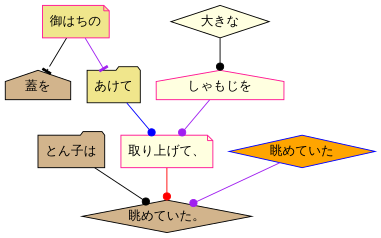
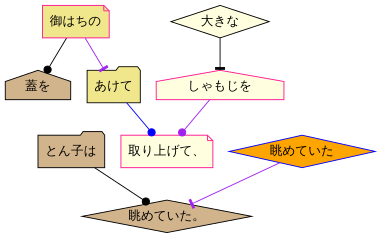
edge "御はちの" -> "蓋を": arrowhead tee -> dot
edge "大きな" -> "しゃもじを": arrowhead dot -> tee
edge "取り上げて、" -> "眺めていた。": removed
edge "眺めていた" -> "眺めていた。": arrowhead dot -> tee
